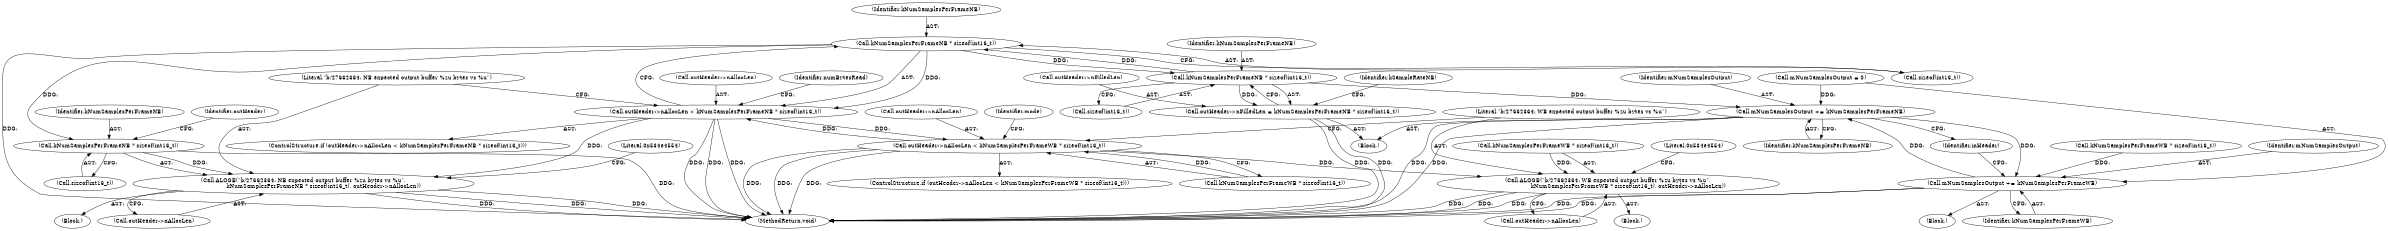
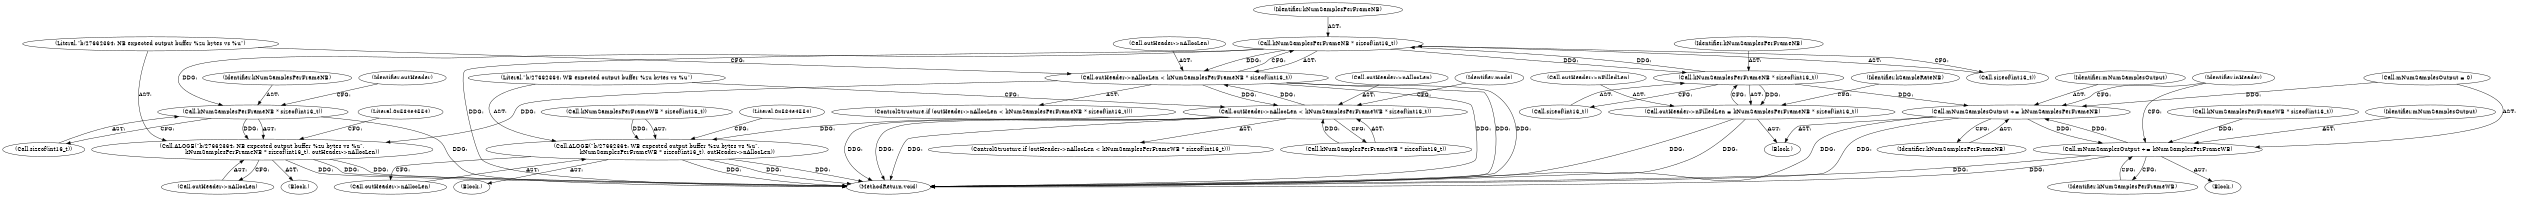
node "(Identifier,numBytesRead)": removed
edge "(Call,mNumSamplesOutput += kNumSamplesPerFrameNB)" -> "(Identifier,inHeader)": reversed
edge "(Identifier,kNumSamplesPerFrameWB)" -> "(Call,mNumSamplesOutput += kNumSamplesPerFrameWB)": label "AST: " -> "CFG: "
